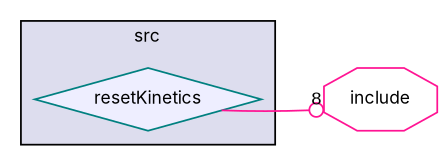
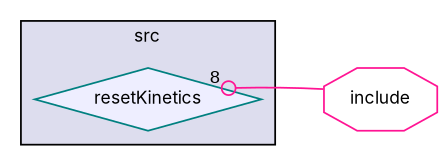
edge "resetKinetics" -> "include": reversed
